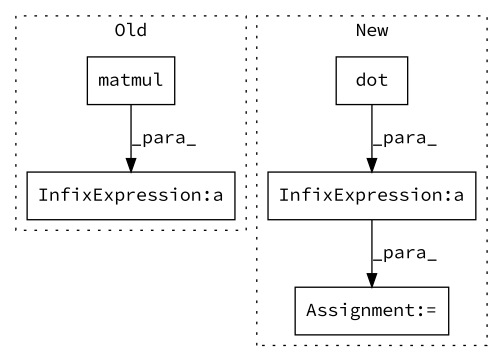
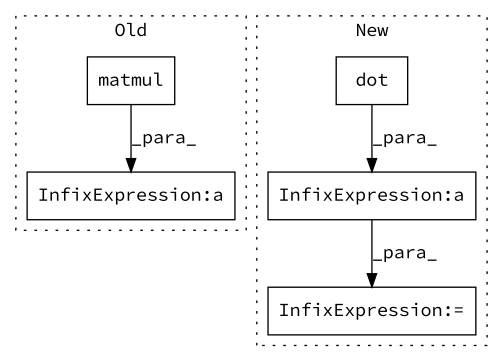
node "Assignment:=": label "Assignment:=" -> "InfixExpression:="
